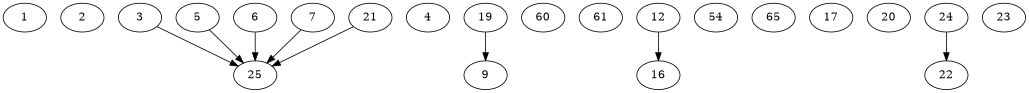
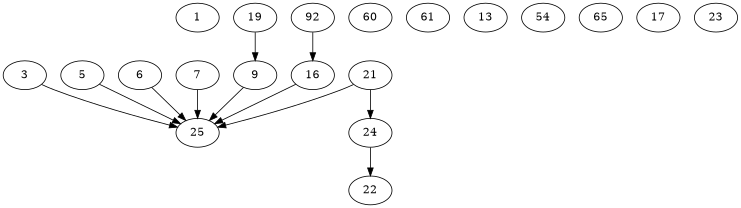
node "2": removed
node "4": removed
node "13": added
node "12": label "12" -> "92"
node "20": removed
edge "21" -> "24": added
edge "9" -> "25": added
edge "16" -> "25": added
